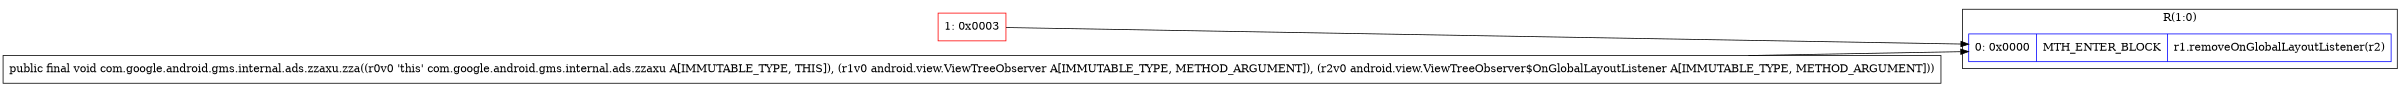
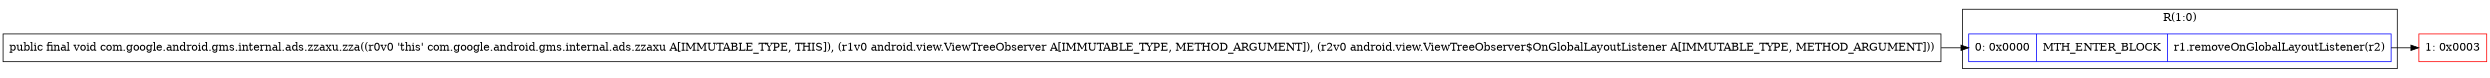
edge "1: 0x0003" -> "0: 0x0000": reversed
